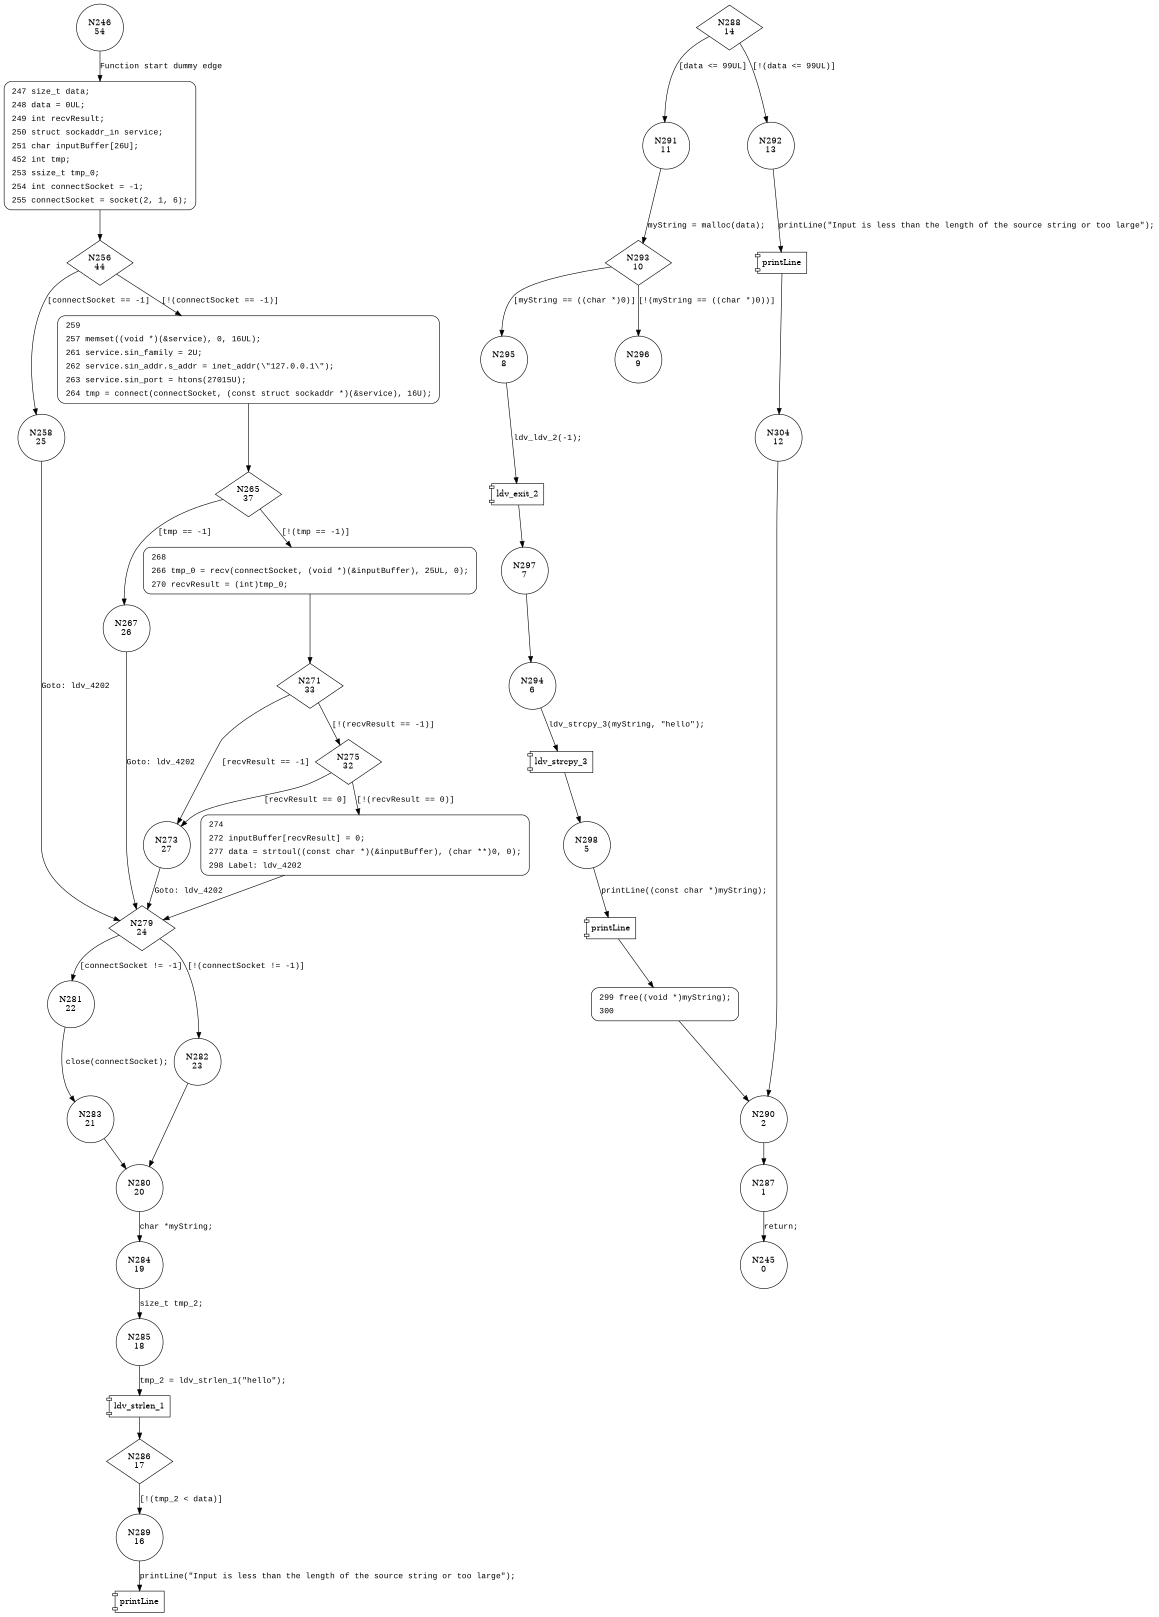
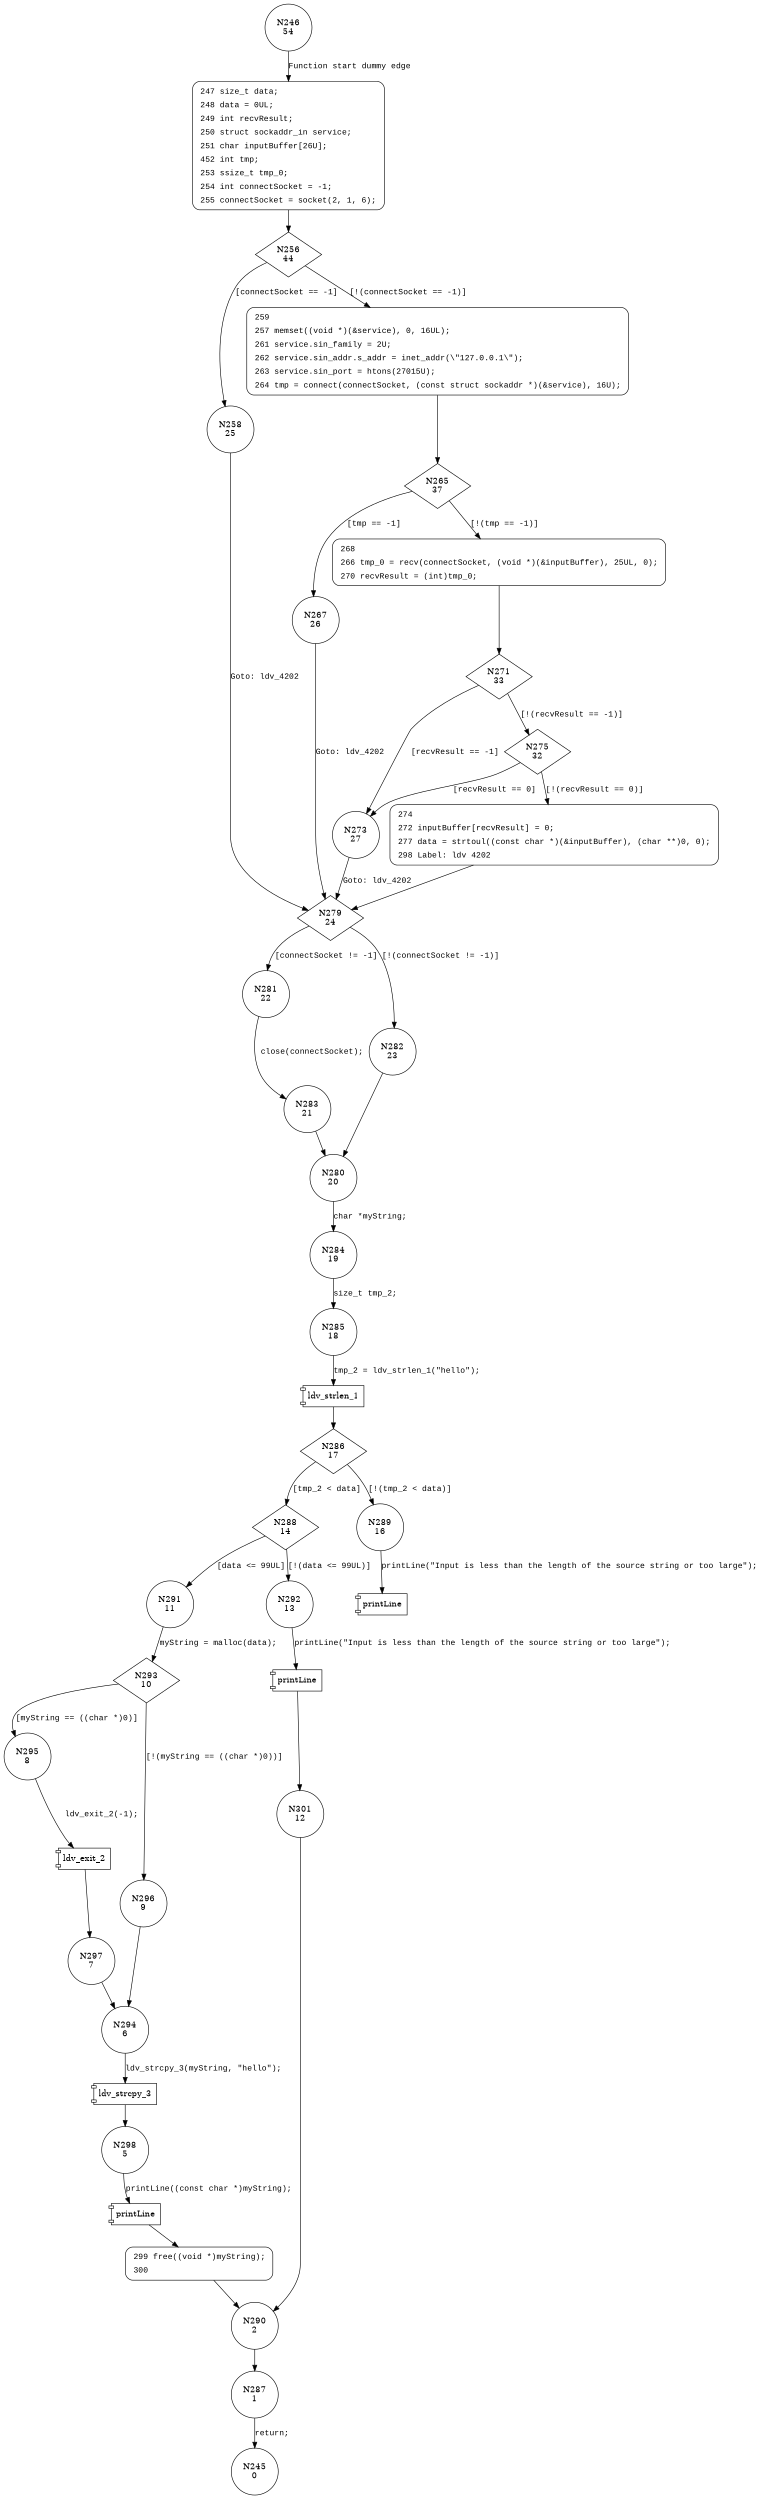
edge "N295 8" -> "ldv_exit_2": label "ldv_ldv_2(-1);" -> "ldv_exit_2(-1);"
node "N304 12": label "N304 12" -> "N301 12"
edge "N286 17" -> "N288 14": added, label "[tmp_2 < data]"
edge "N296 9" -> "N294 6": added
